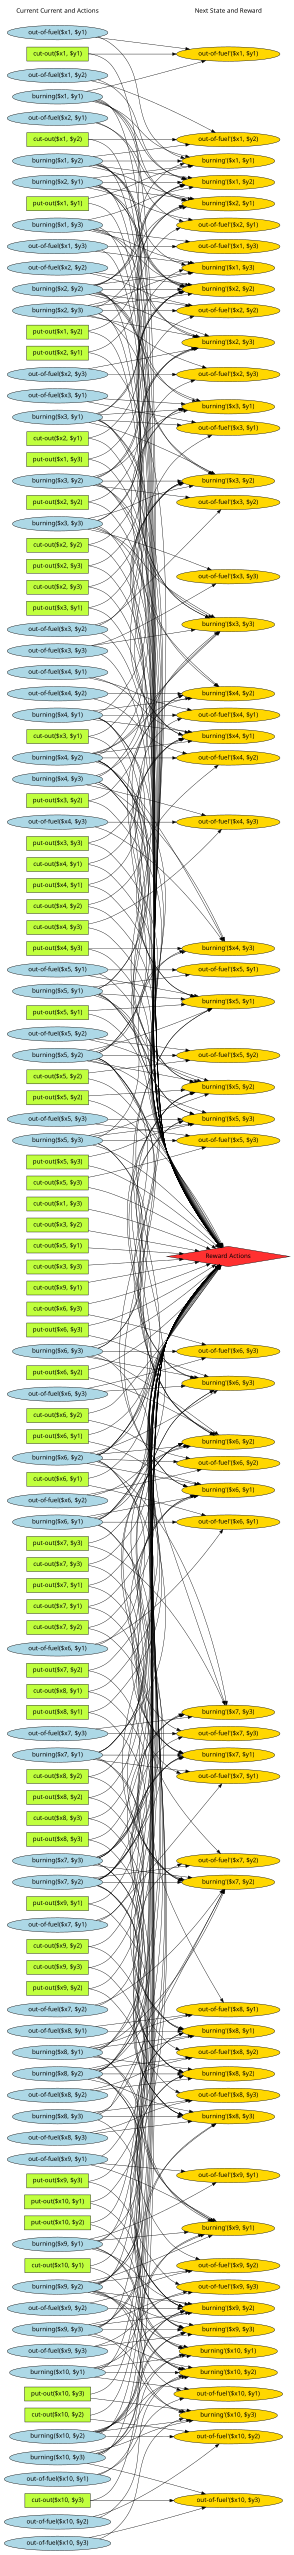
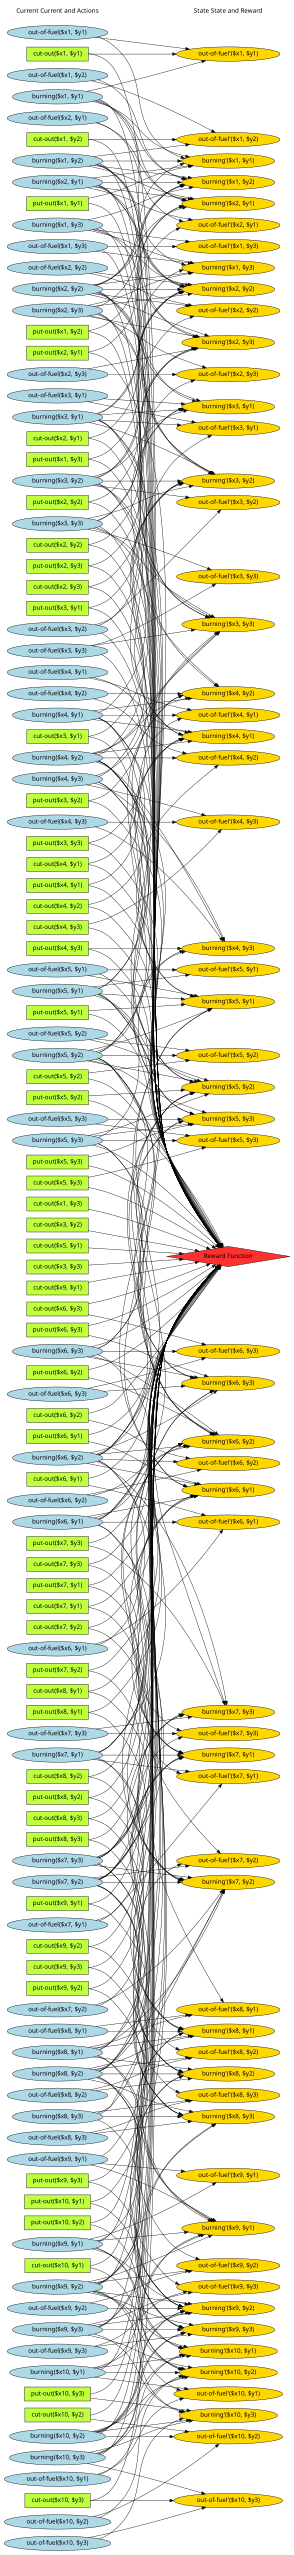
node "Next State and Reward": label "Next State and Reward" -> "State State and Reward"
edge "burning($x2, $y3)" -> "out-of-fuel'($x2, $y2)": now "burning($x2, $y3)" -> "burning'($x3, $y2)"
node "Reward Actions": label "Reward Actions" -> "Reward Function"
